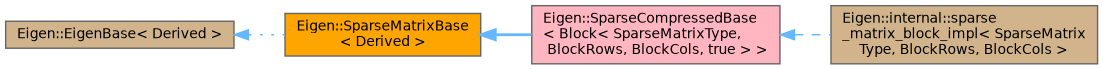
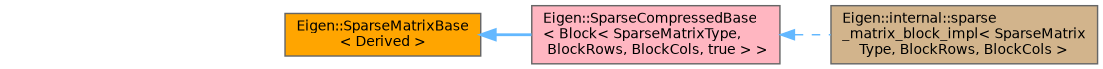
node "Eigen::EigenBase< Derived >": removed
